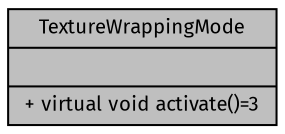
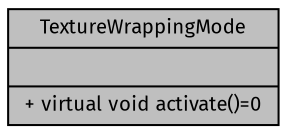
node "TextureWrappingMode": text "+ virtual void activate()=3" -> "+ virtual void activate()=0"
